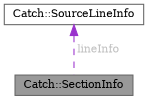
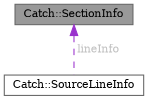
edge "Catch::SectionInfo" -> "Catch::SourceLineInfo": reversed
